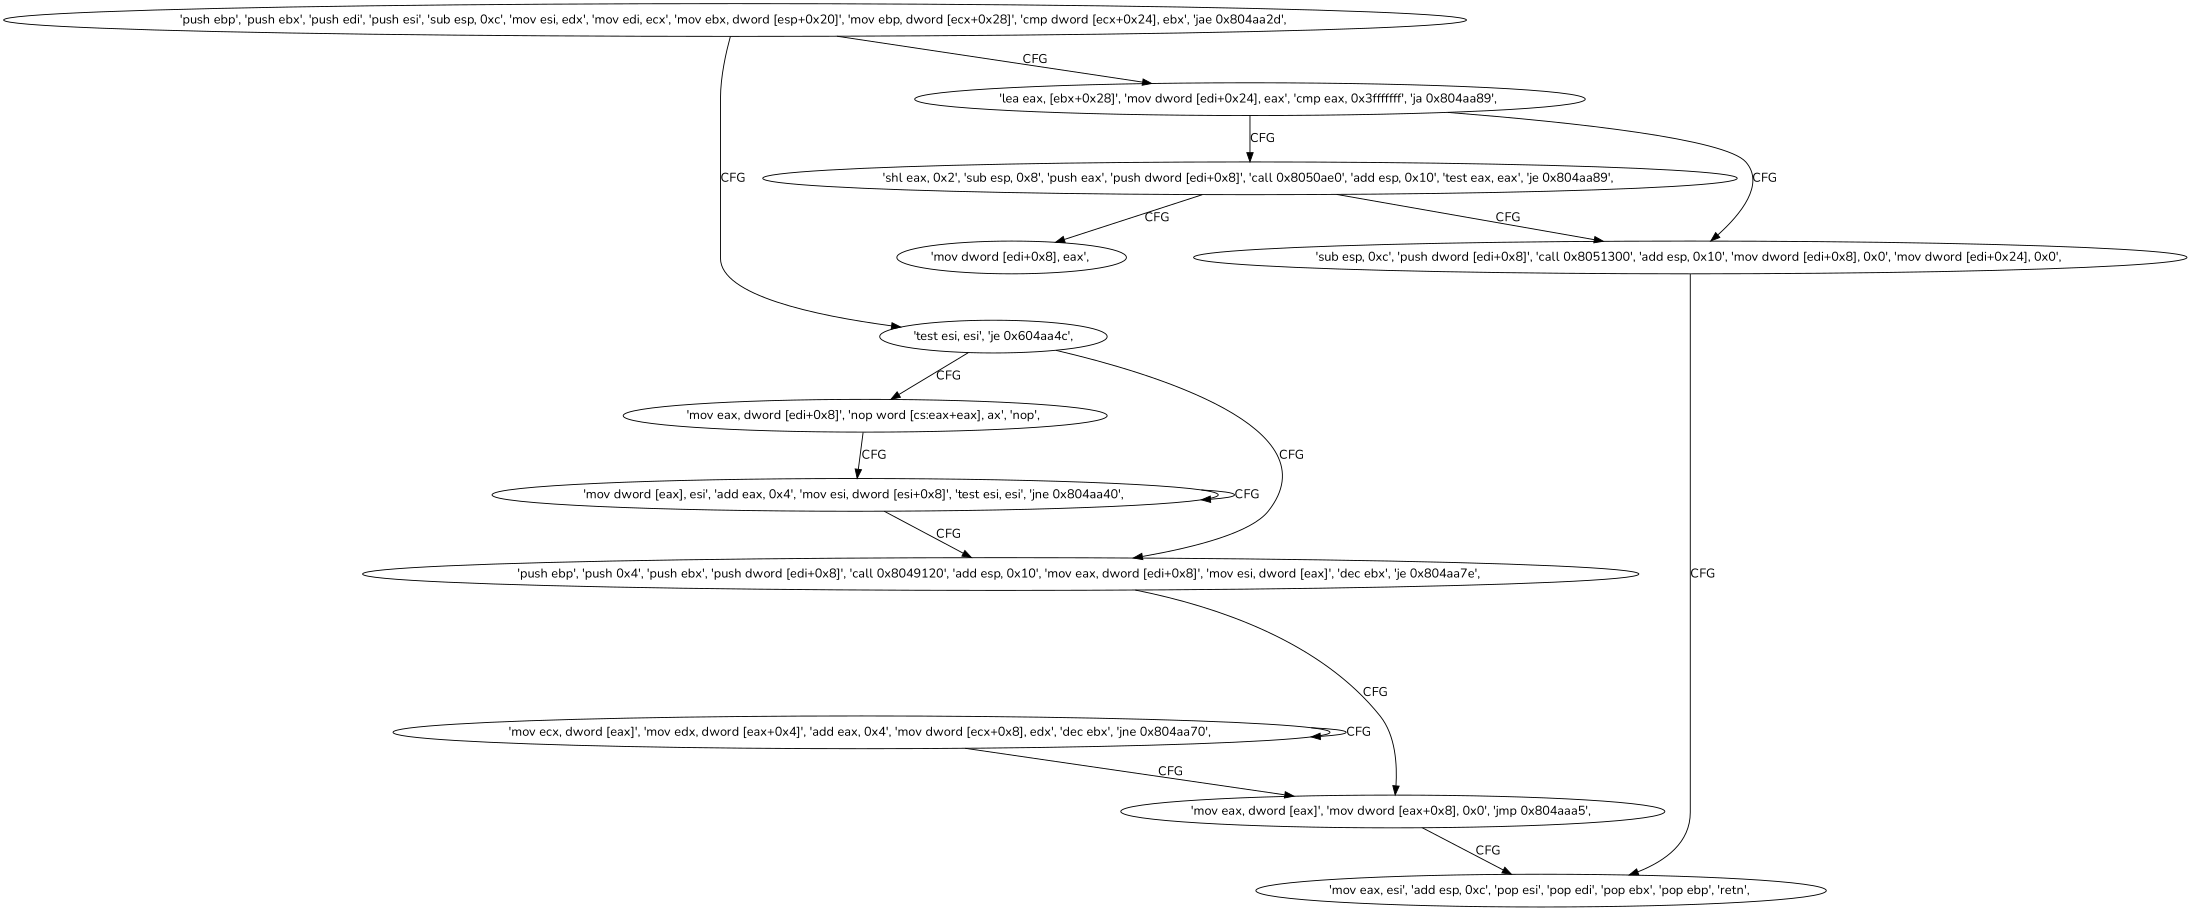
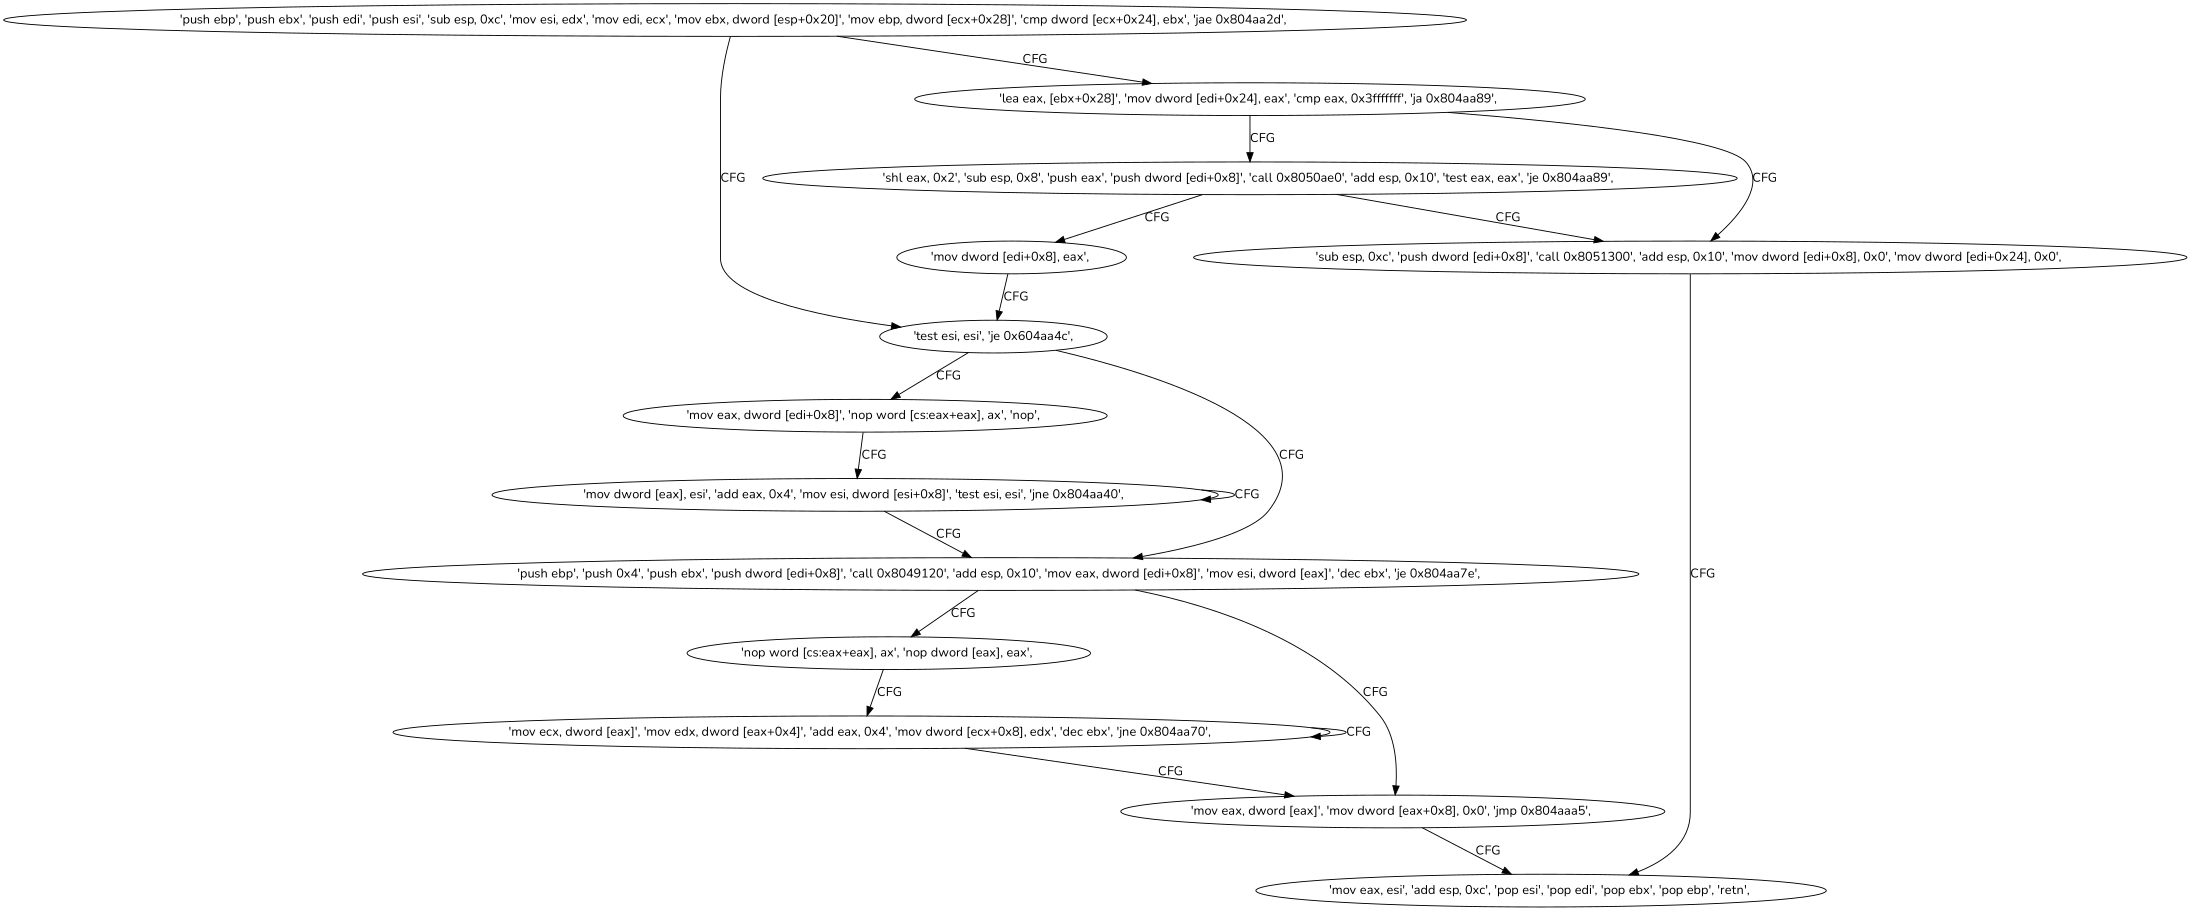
edge "'mov dword [edi+0x8], eax'," -> "'test esi, esi', 'je 0x604aa4c',": added, label "CFG"
node "'nop word [cs:eax+eax], ax', 'nop dword [eax], eax',": added
